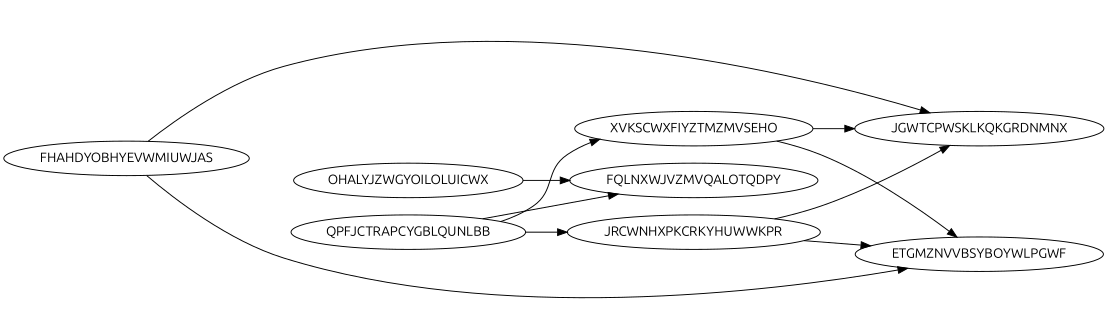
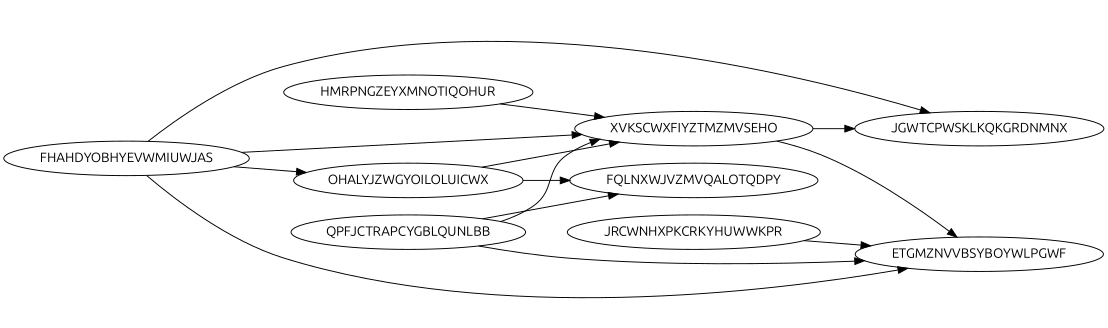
node "HMRPNGZEYXMNOTIQOHUR": added
edge "FHAHDYOBHYEVWMIUWJAS" -> "XVKSCWXFIYZTMZMVSEHO": added
edge "OHALYJZWGYOILOLUICWX" -> "XVKSCWXFIYZTMZMVSEHO": added
edge "FHAHDYOBHYEVWMIUWJAS" -> "OHALYJZWGYOILOLUICWX": added
edge "JRCWNHXPKCRKYHUWWKPR" -> "JGWTCPWSKLKQKGRDNMNX": removed
edge "QPFJCTRAPCYGBLQUNLBB" -> "JRCWNHXPKCRKYHUWWKPR": now "QPFJCTRAPCYGBLQUNLBB" -> "ETGMZNVVBSYBOYWLPGWF"
